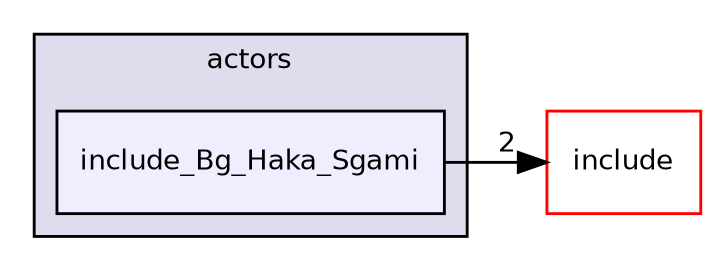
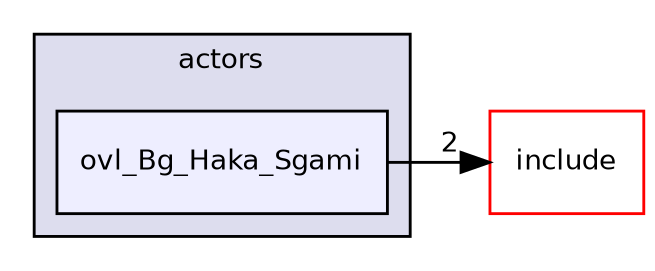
node "include_Bg_Haka_Sgami": label "include_Bg_Haka_Sgami" -> "ovl_Bg_Haka_Sgami"
